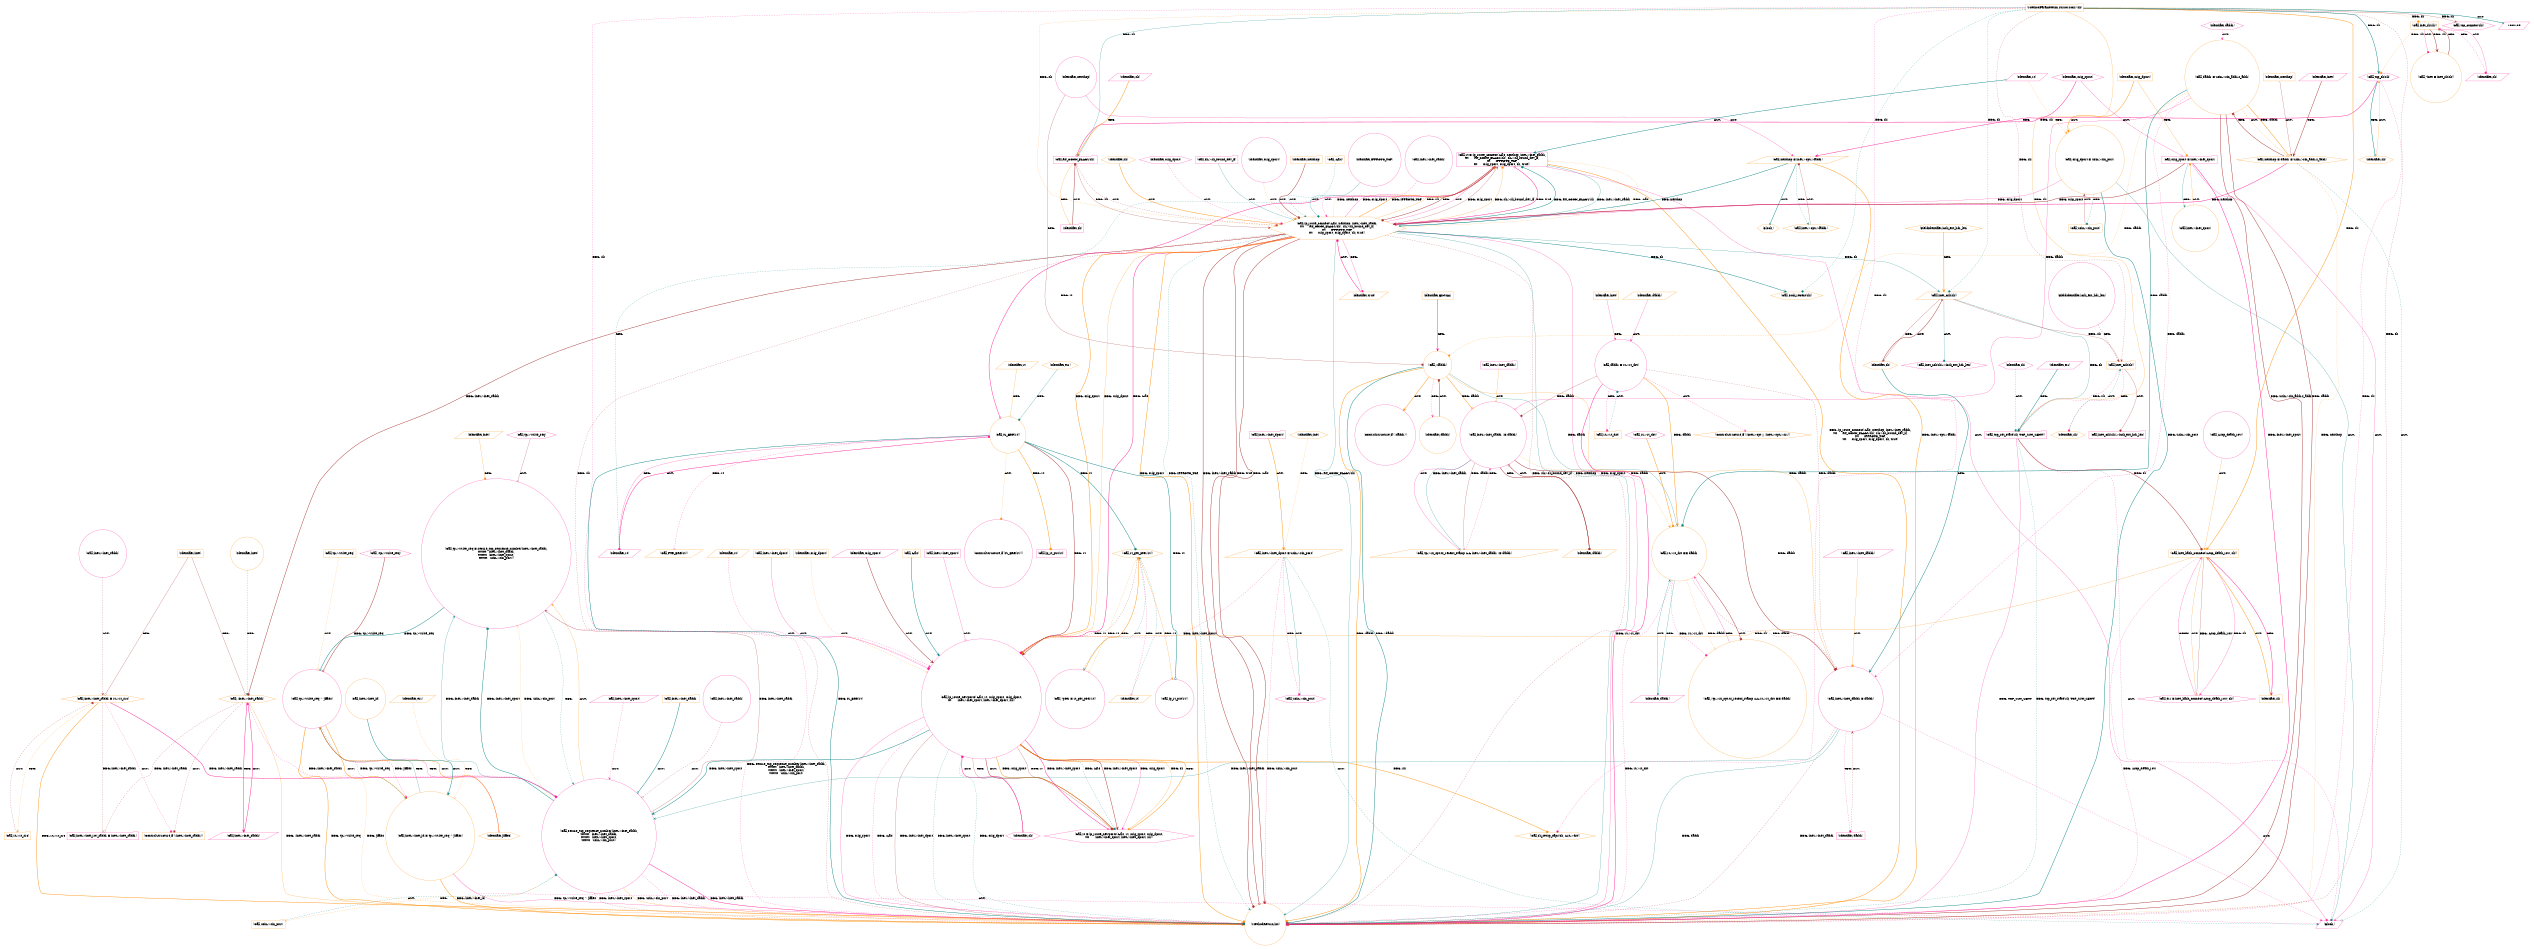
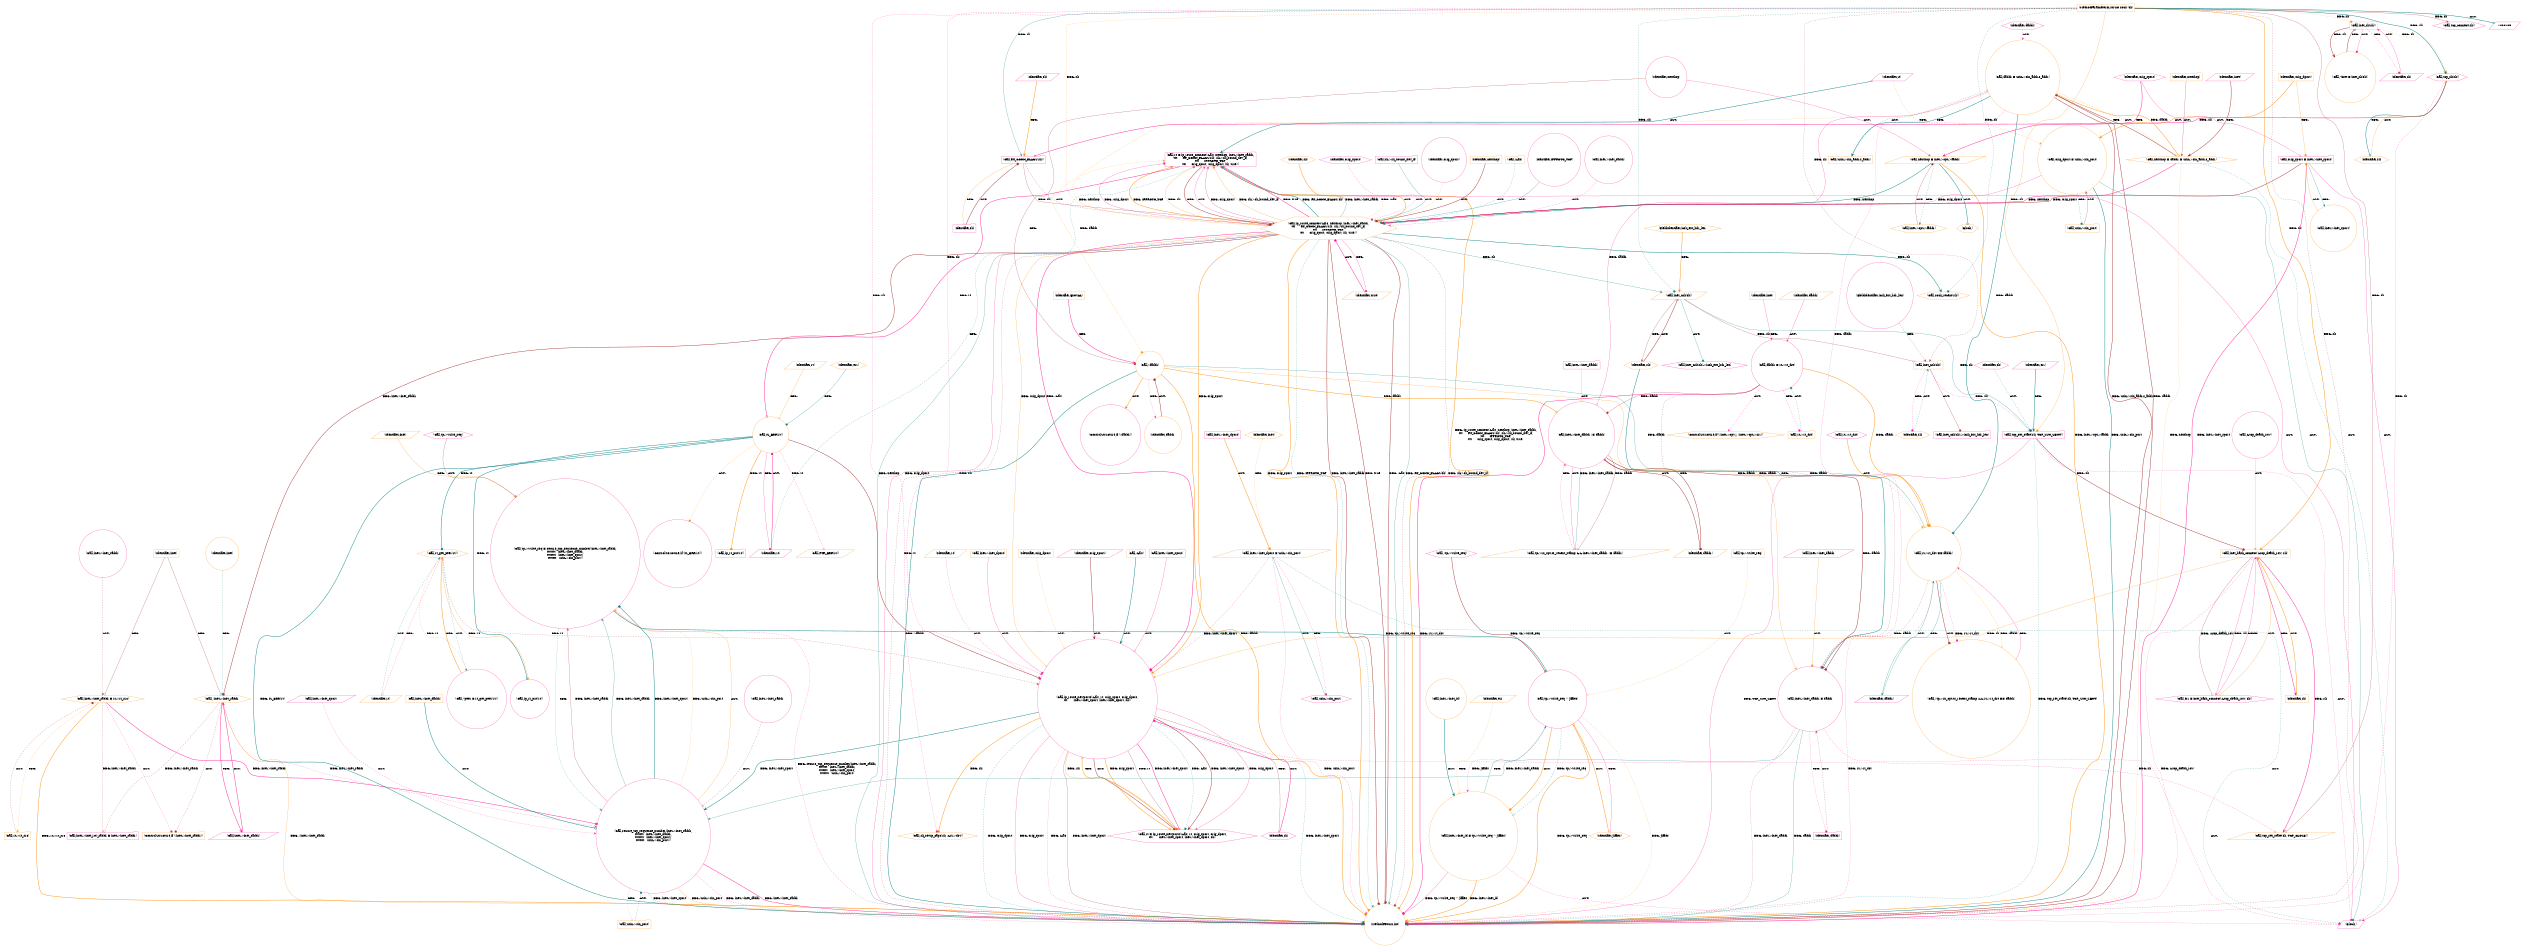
node "(Call,usin->sin_addr.s_addr)": added
node "(Call,tcp_set_state(sk, TCP_CLOSE))": added
